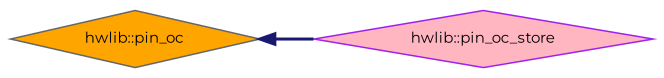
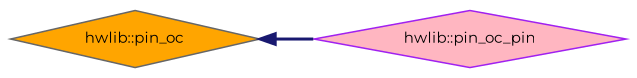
node "hwlib::pin_oc_store": label "hwlib::pin_oc_store" -> "hwlib::pin_oc_pin"
